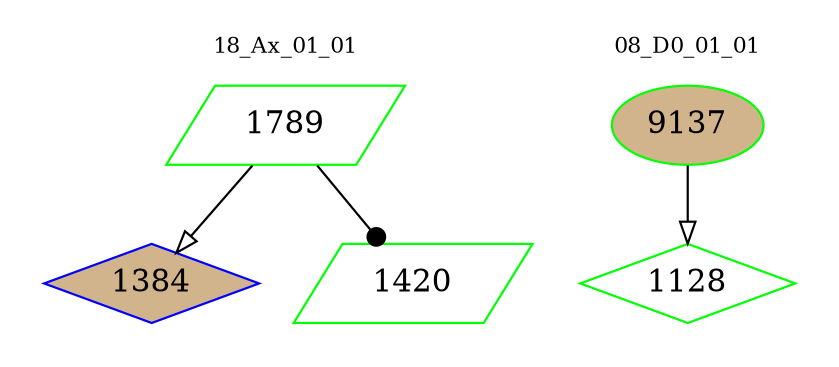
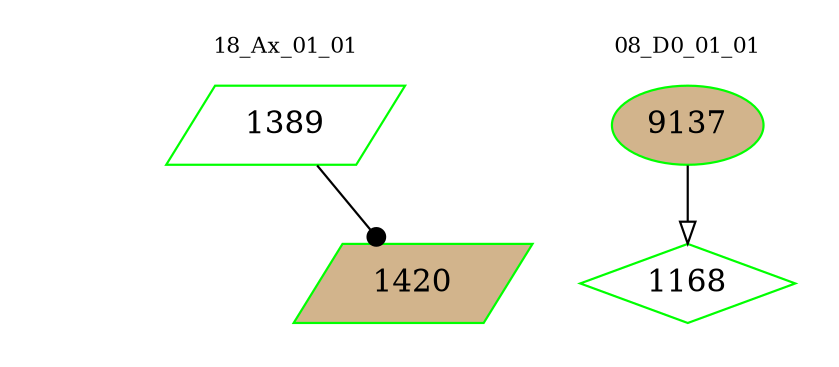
node "1789": label "1789" -> "1389"
node "1384": removed
node "1420": fillcolor white -> tan
node "1128": label "1128" -> "1168"
